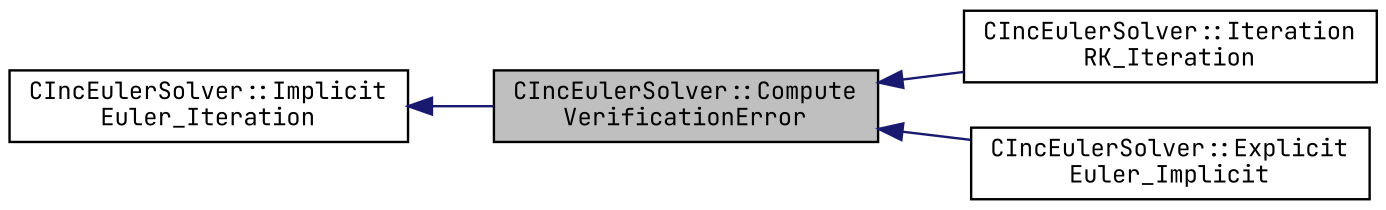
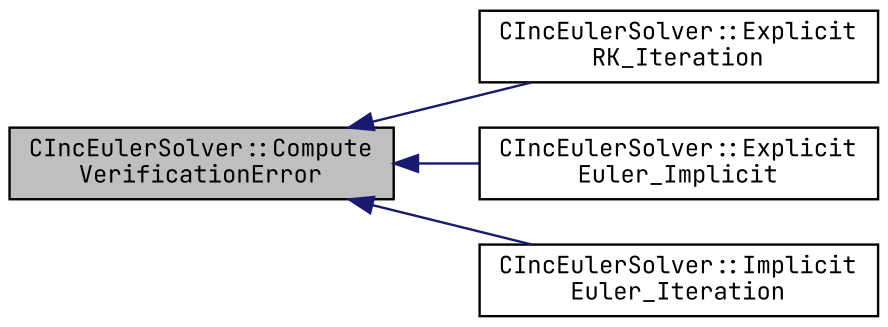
node "CIncEulerSolver::Iteration RK_Iteration": label "CIncEulerSolver::Iteration RK_Iteration" -> "CIncEulerSolver::Explicit RK_Iteration"
edge "CIncEulerSolver::Compute VerificationError" -> "CIncEulerSolver::Implicit Euler_Iteration": reversed
